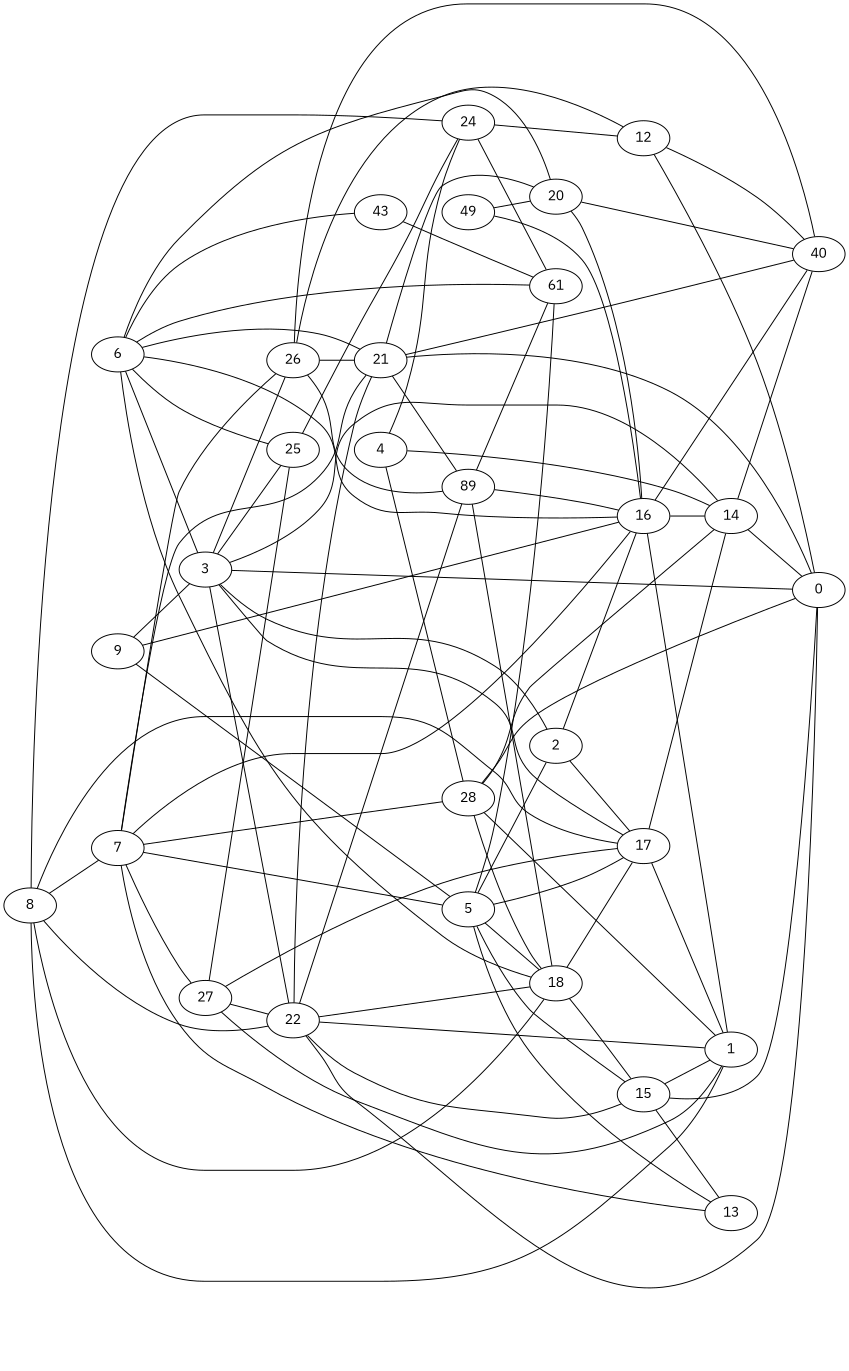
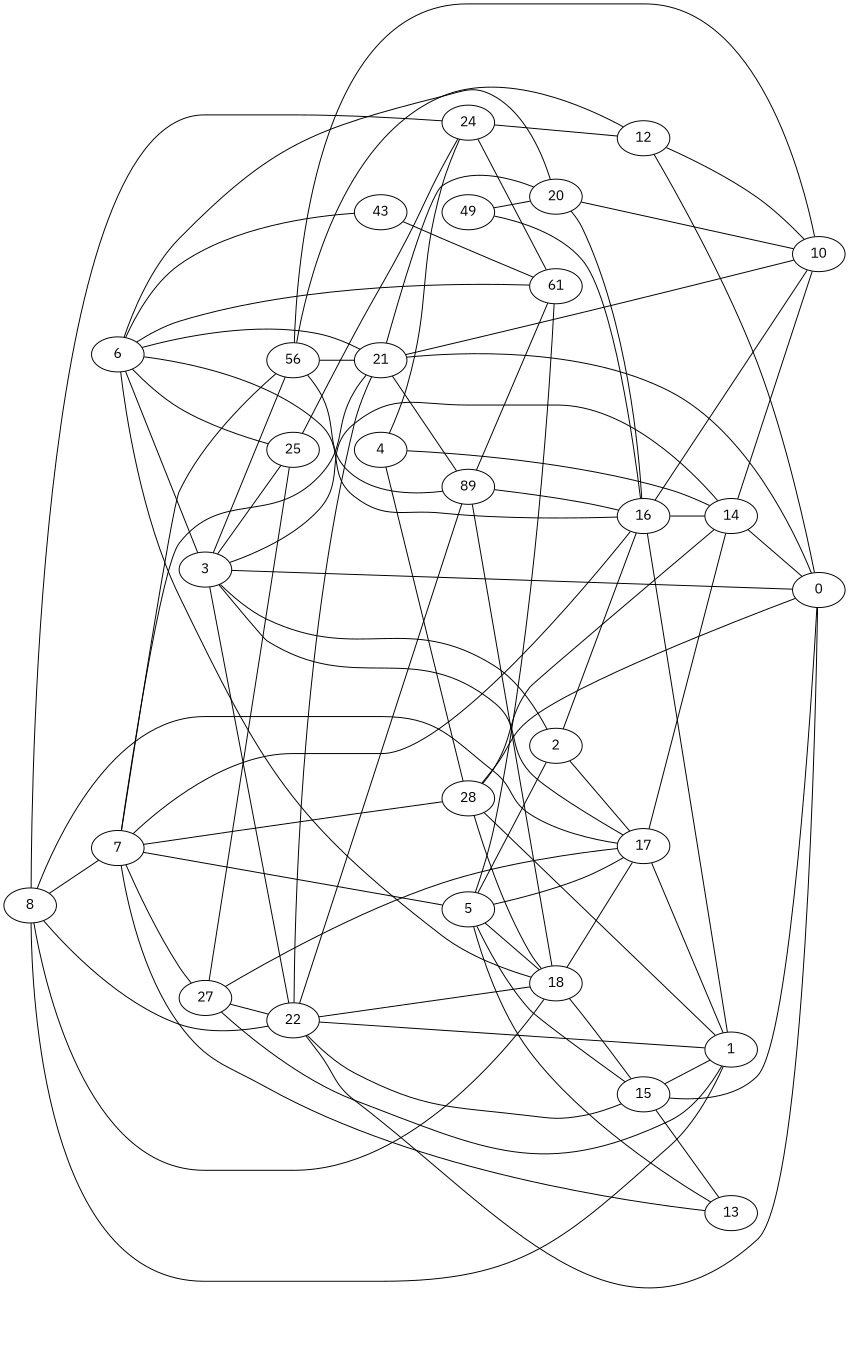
node "40": label "40" -> "10"
node "26": label "26" -> "56"
node "9": removed
